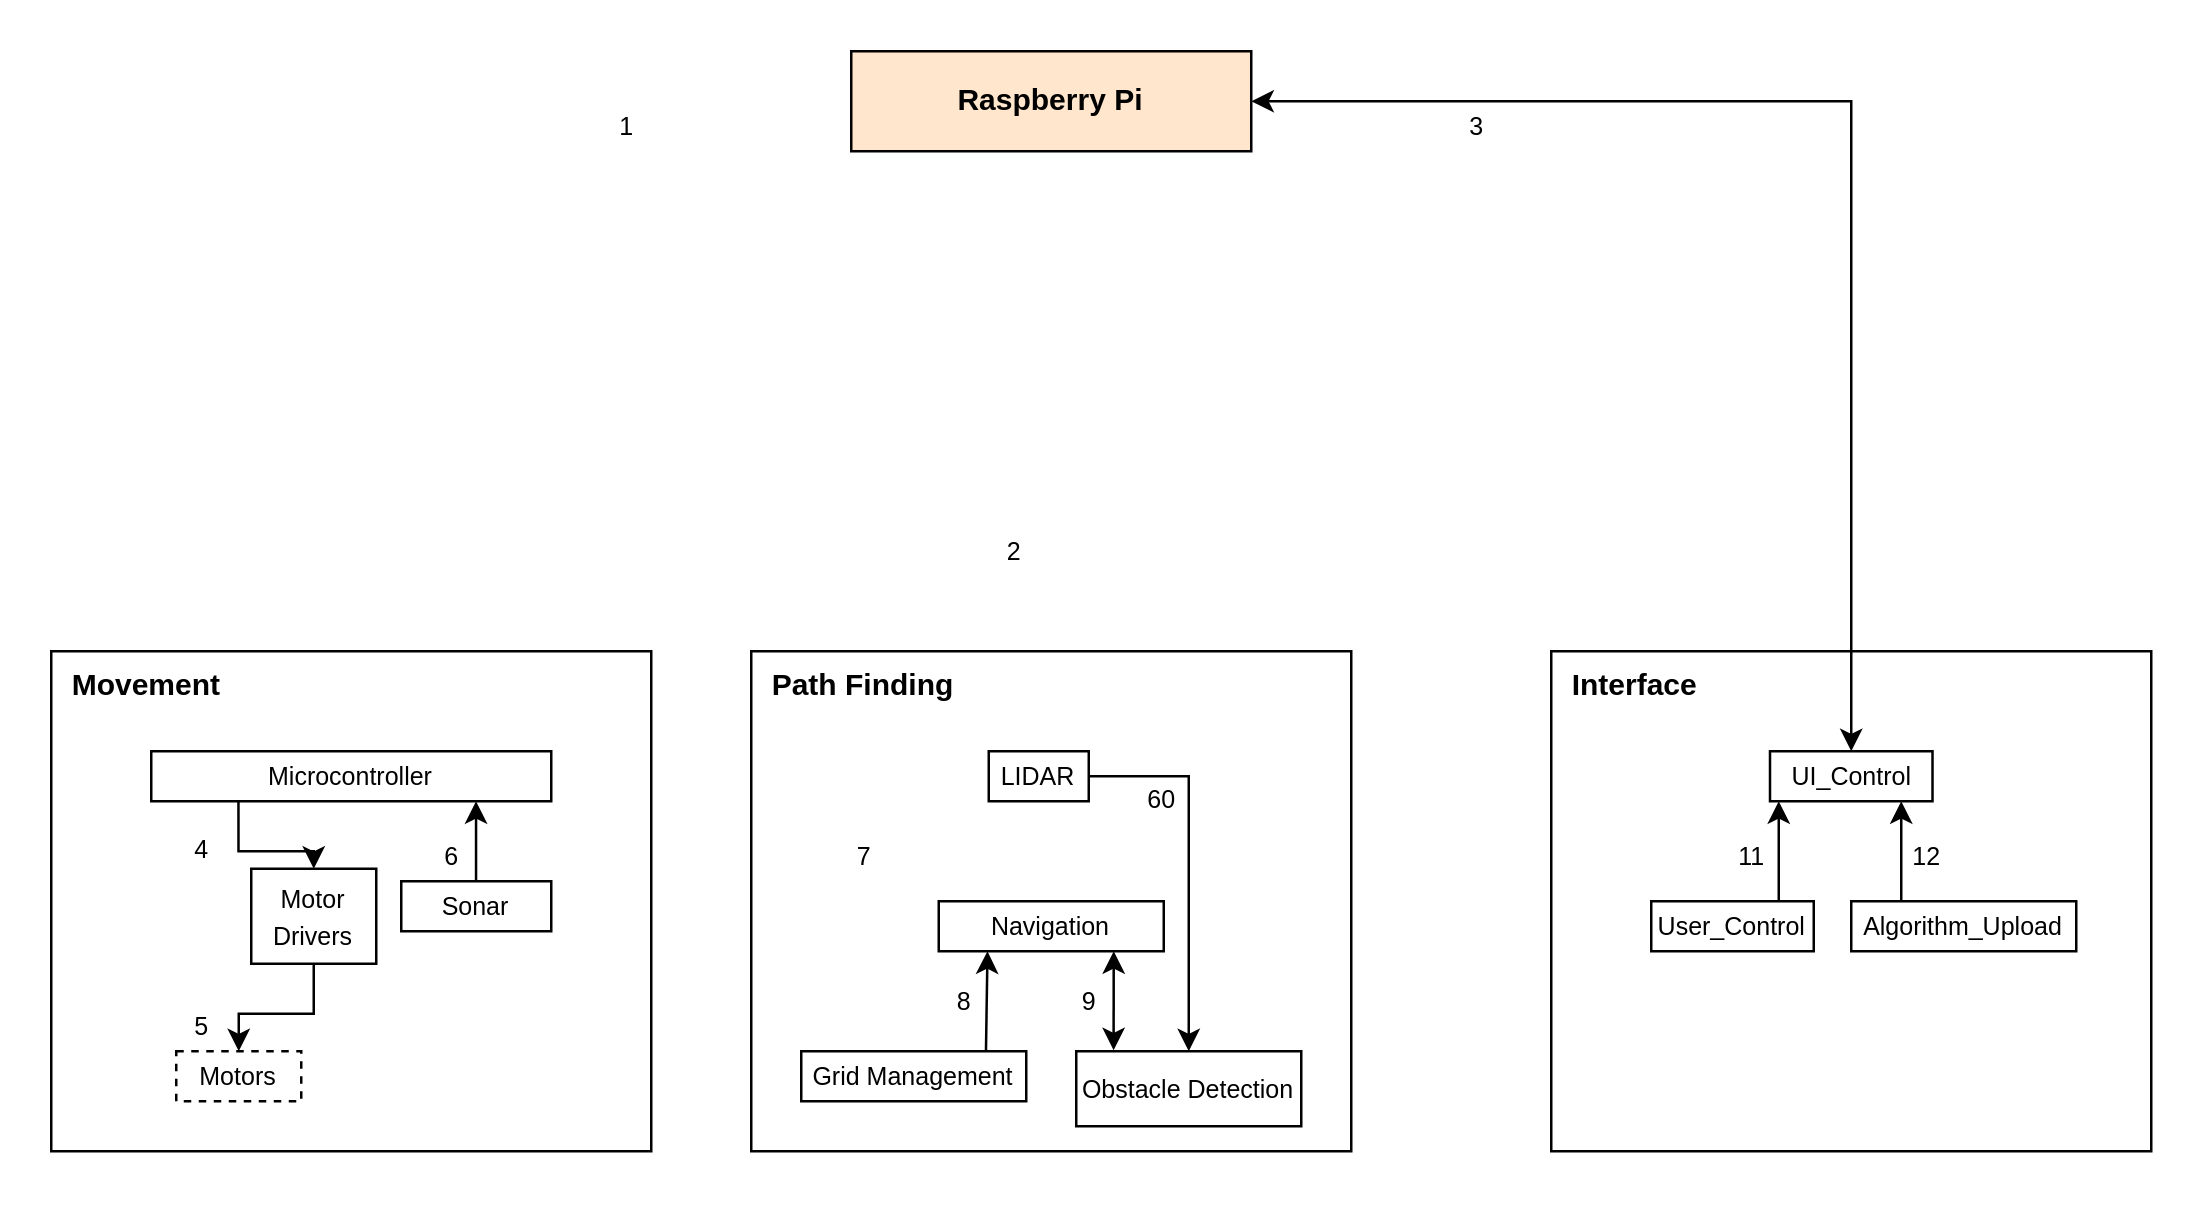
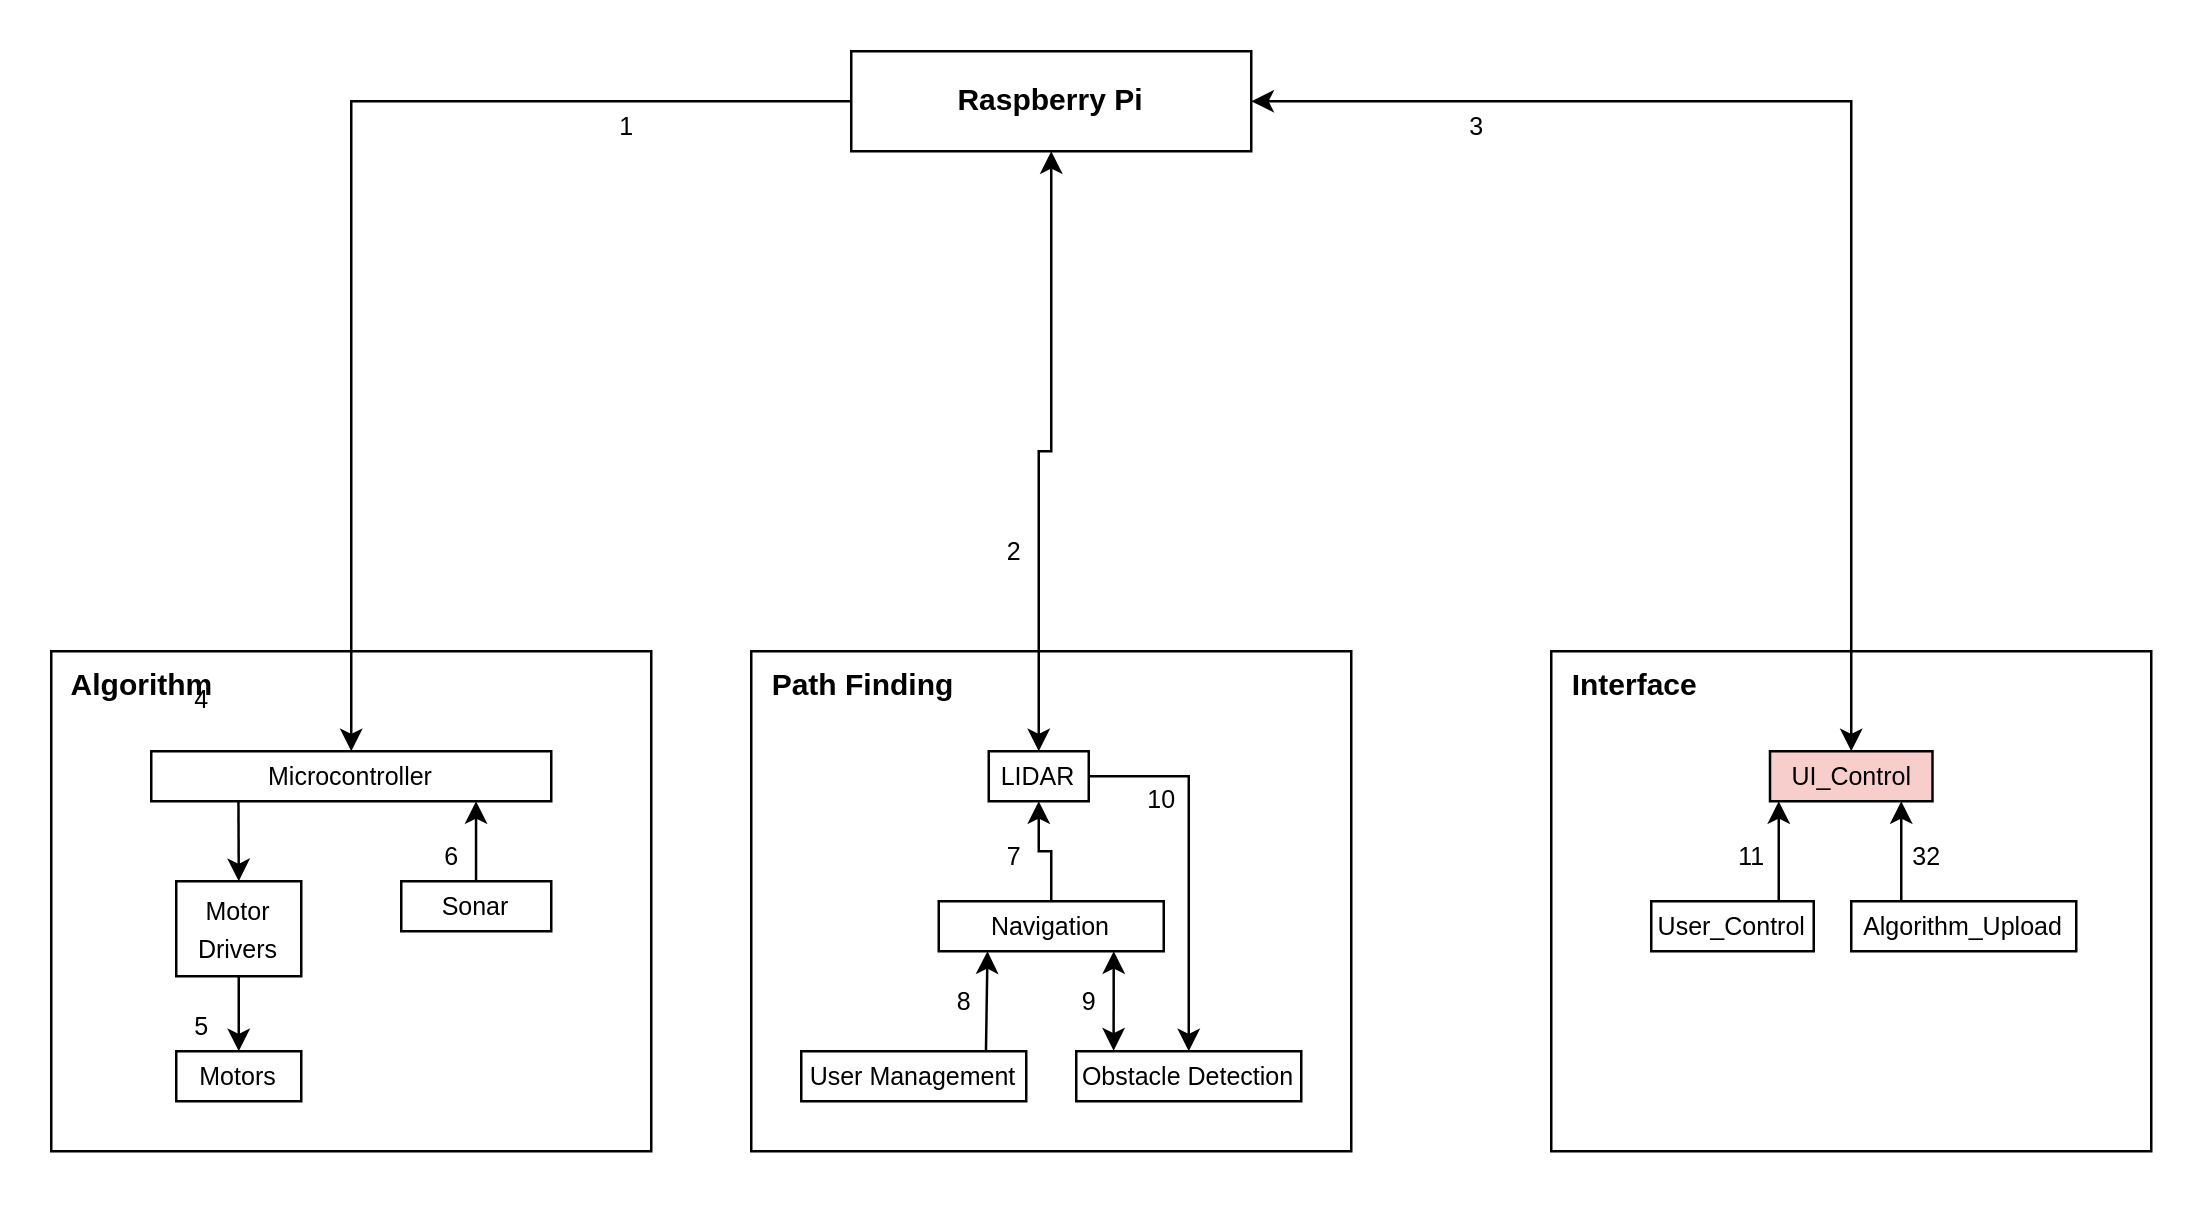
node "Raspberry Pi": fillcolor #ffe6cc -> #ffffff
edge "Raspberry Pi" -> "Microcontroller": added
edge "Raspberry Pi" -- "LIDAR": added
node "Movement": label "Movement" -> "Algorithm"
node "UI_Control": fillcolor #ffffff -> #f8cecc
node "60": label "60" -> "10"
node "4": moved (201, 849) -> (201, 699)
edge "Navigation" -> "LIDAR": added
node "7": moved (864, 856) -> (1014, 856)
node "12": label "12" -> "32"
node "Motor Drivers": moved (314, 916) -> (239, 929)
node "Motors": style dashed -> solid
node "Grid Management": label "Grid Management" -> "User Management"
node "Obstacle Detection": size 225x75 -> 225x50
